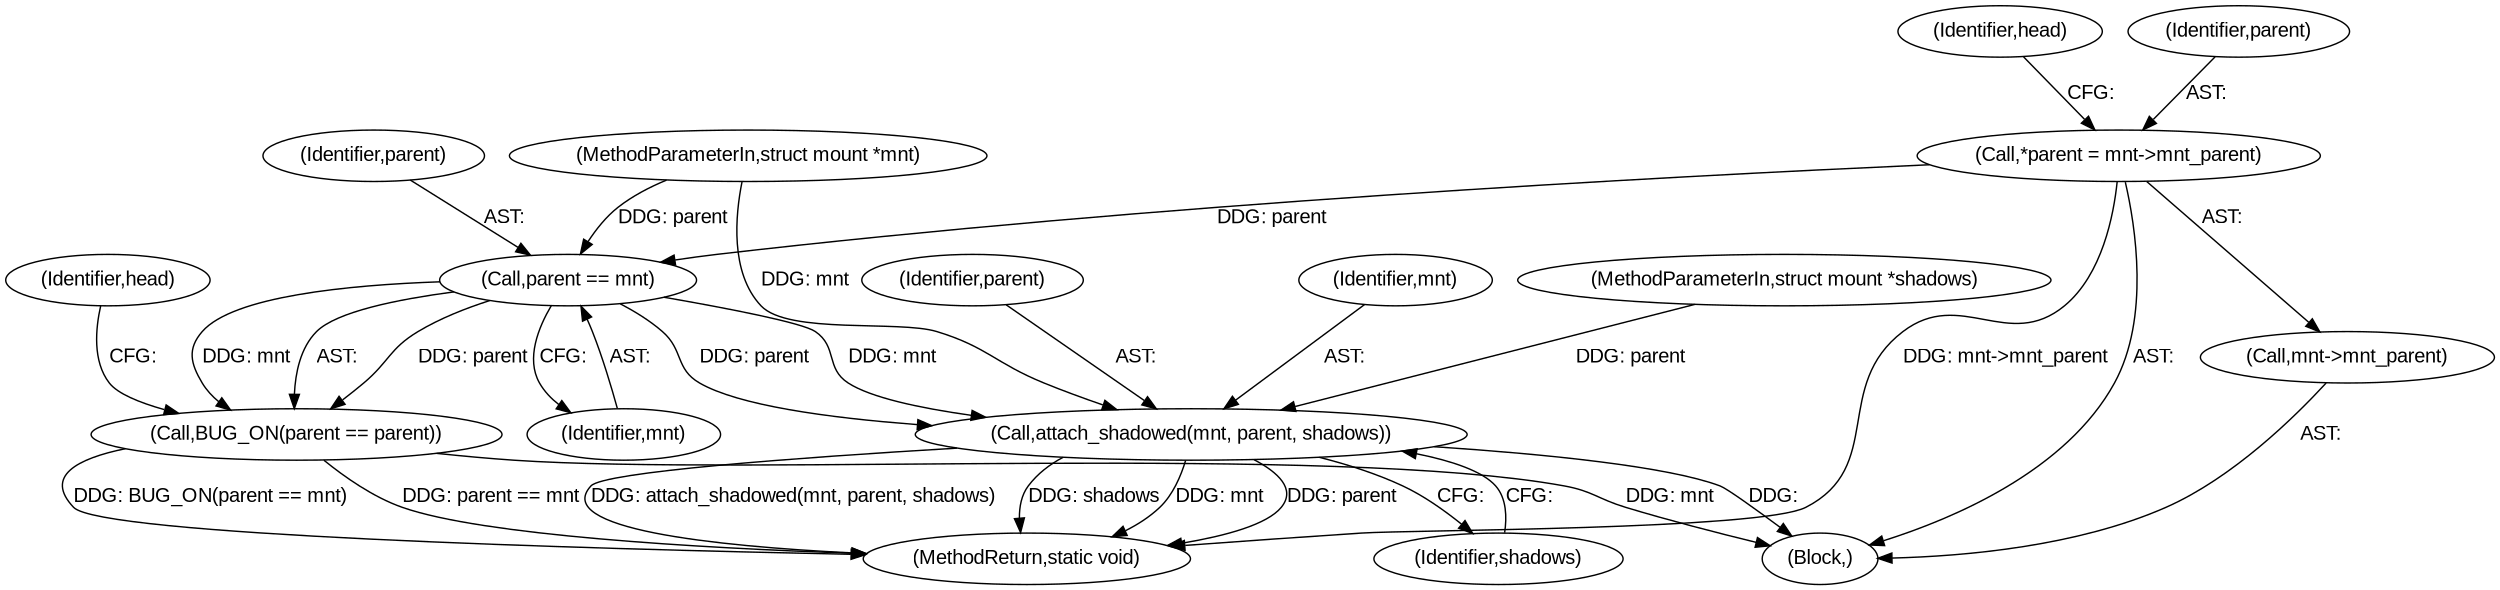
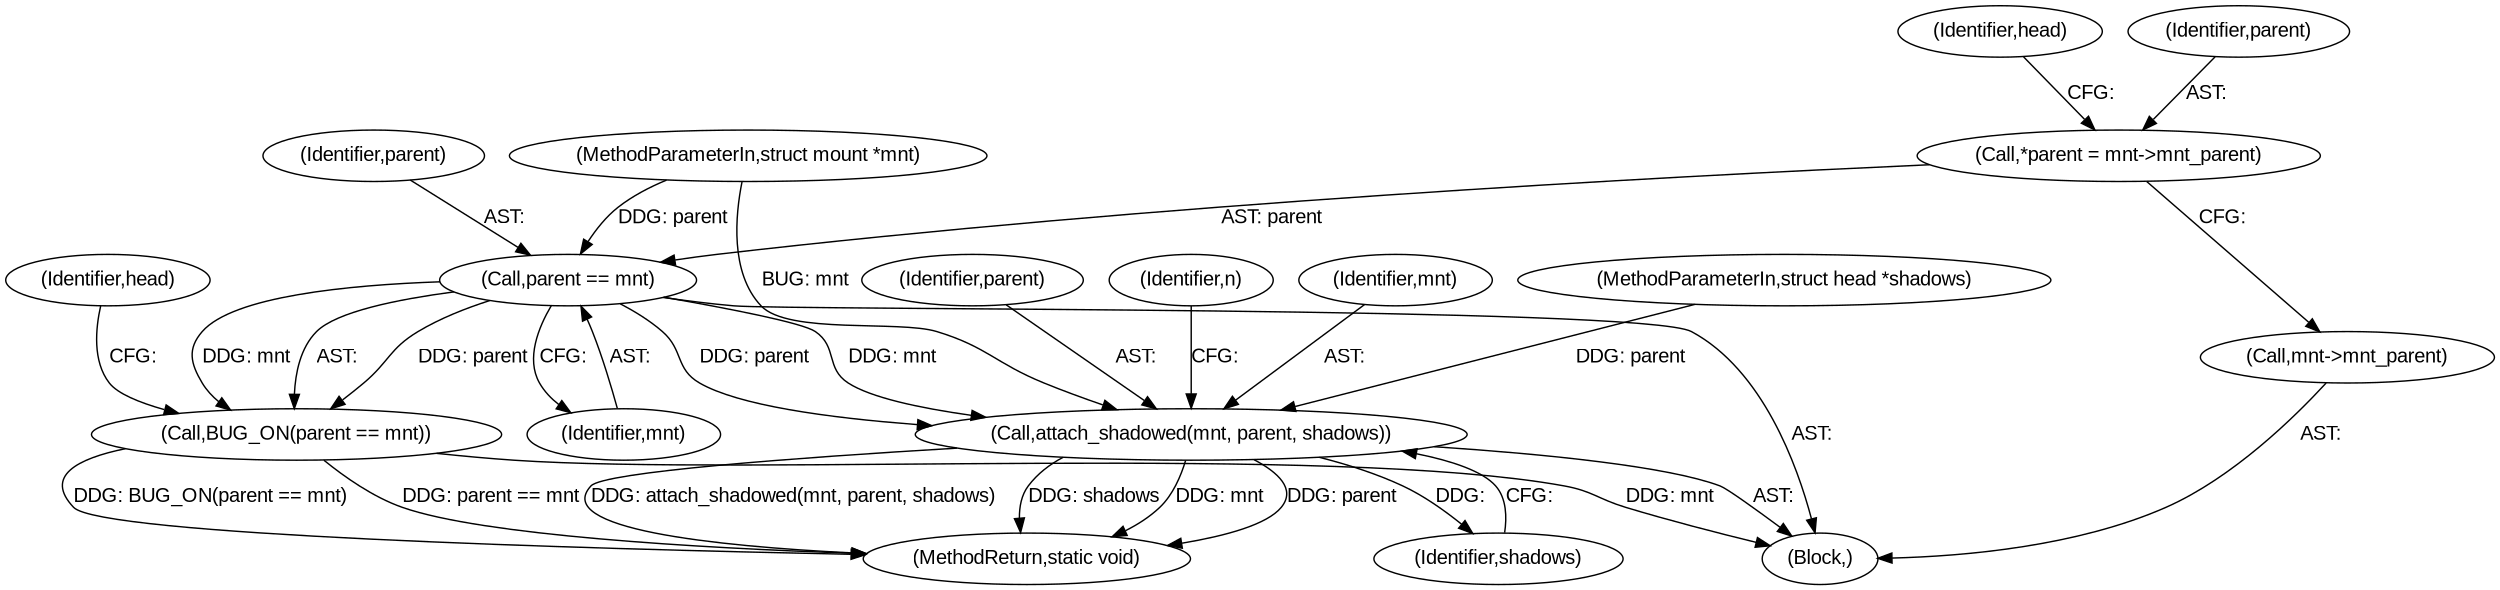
edge "(Call,*parent = mnt->mnt_parent)" -> "(Call,parent == mnt)": label "DDG: parent" -> "AST: parent"
edge "(Call,*parent = mnt->mnt_parent)" -> "(Call,mnt->mnt_parent)": label "AST: " -> "CFG: "
edge "(MethodParameterIn,struct mount *mnt)" -> "(Call,attach_shadowed(mnt, parent, shadows))": label "DDG: mnt" -> "BUG: mnt"
node "(Identifier,n)": added
node "(MethodParameterIn,struct mount *shadows)": label "(MethodParameterIn,struct mount *shadows)" -> "(MethodParameterIn,struct head *shadows)"
edge "(Call,*parent = mnt->mnt_parent)" -> "(Block,)": now "(Call,parent == mnt)" -> "(Block,)"
node "(Call,BUG_ON(parent == parent))": label "(Call,BUG_ON(parent == parent))" -> "(Call,BUG_ON(parent == mnt))"
edge "(Call,attach_shadowed(mnt, parent, shadows))" -> "(Identifier,shadows)": label "CFG: " -> "DDG: "
edge "(Call,attach_shadowed(mnt, parent, shadows))" -> "(Block,)": label "DDG: " -> "AST: "
edge "(Call,*parent = mnt->mnt_parent)" -> "(MethodReturn,static void)": removed, label "DDG: mnt->mnt_parent"
